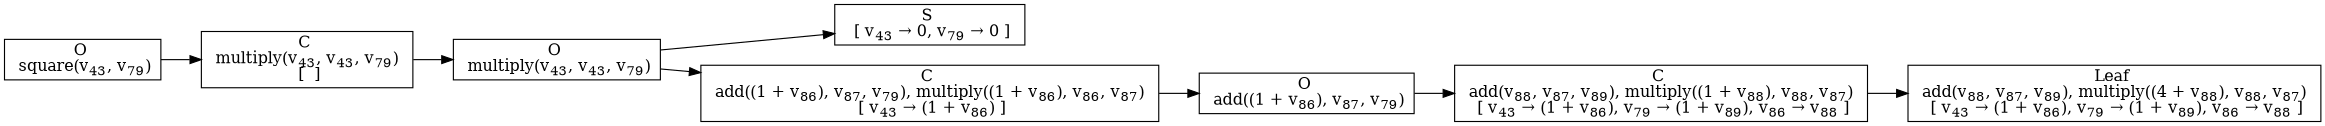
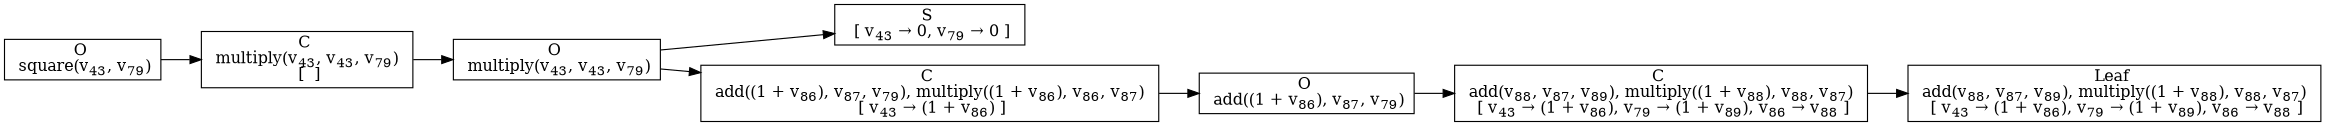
node "Leaf": text "), multiply((4 + v" -> "), multiply((1 + v"
